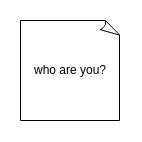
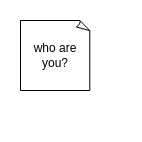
node "who are you?": size 100x100 -> 70x70
